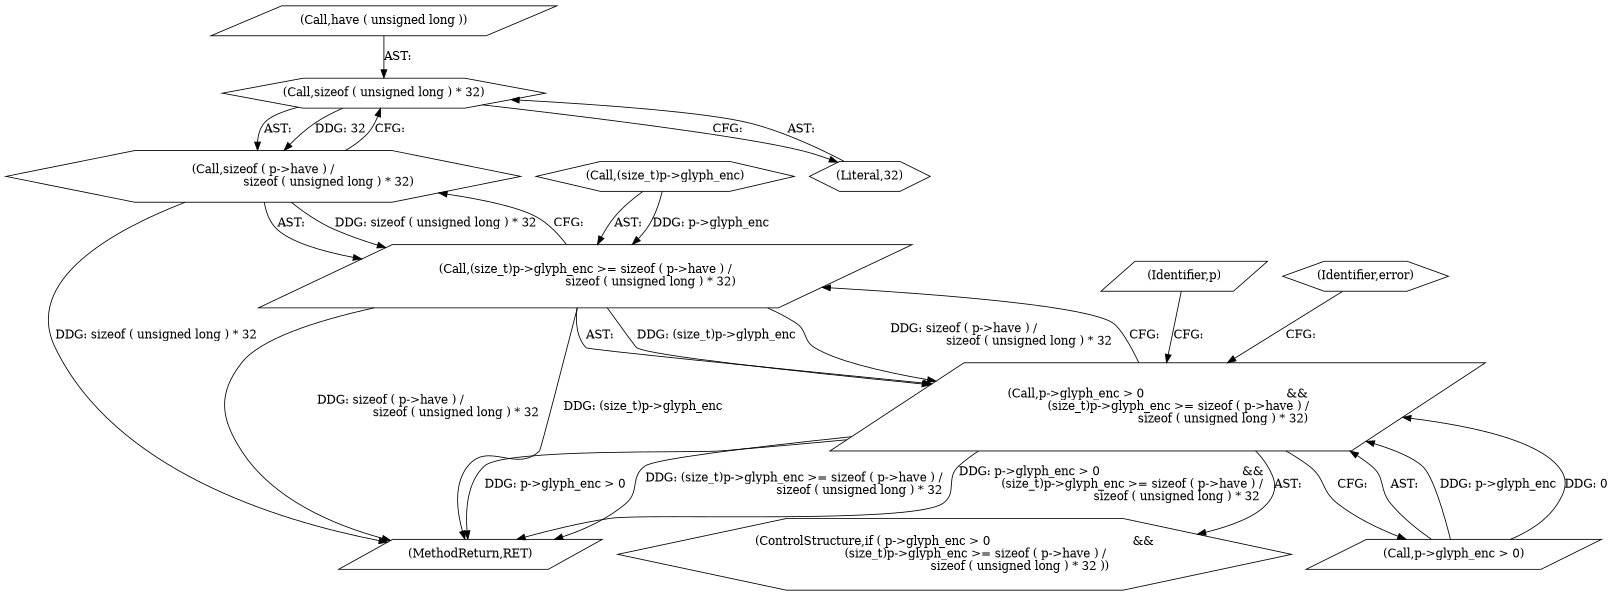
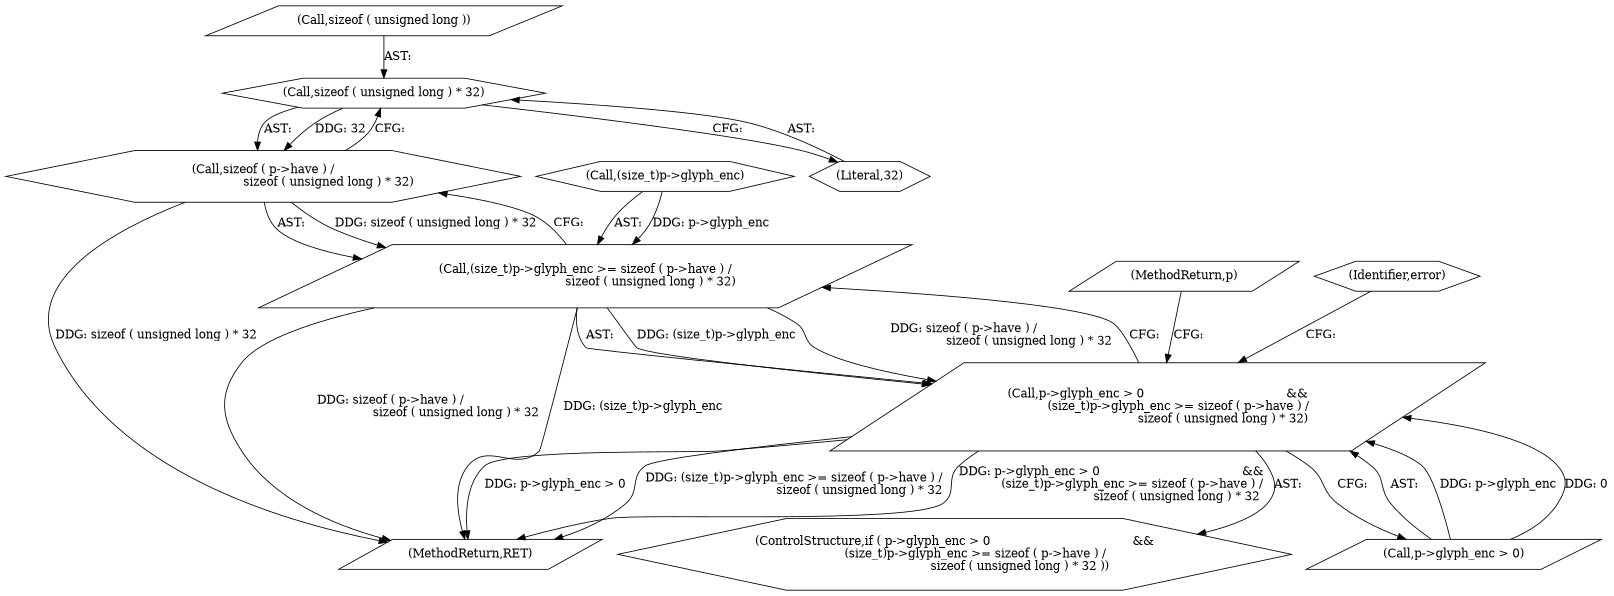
node "(Call,have ( unsigned long ))": label "(Call,have ( unsigned long ))" -> "(Call,sizeof ( unsigned long ))"
node "(Identifier,p)": label "(Identifier,p)" -> "(MethodReturn,p)"
